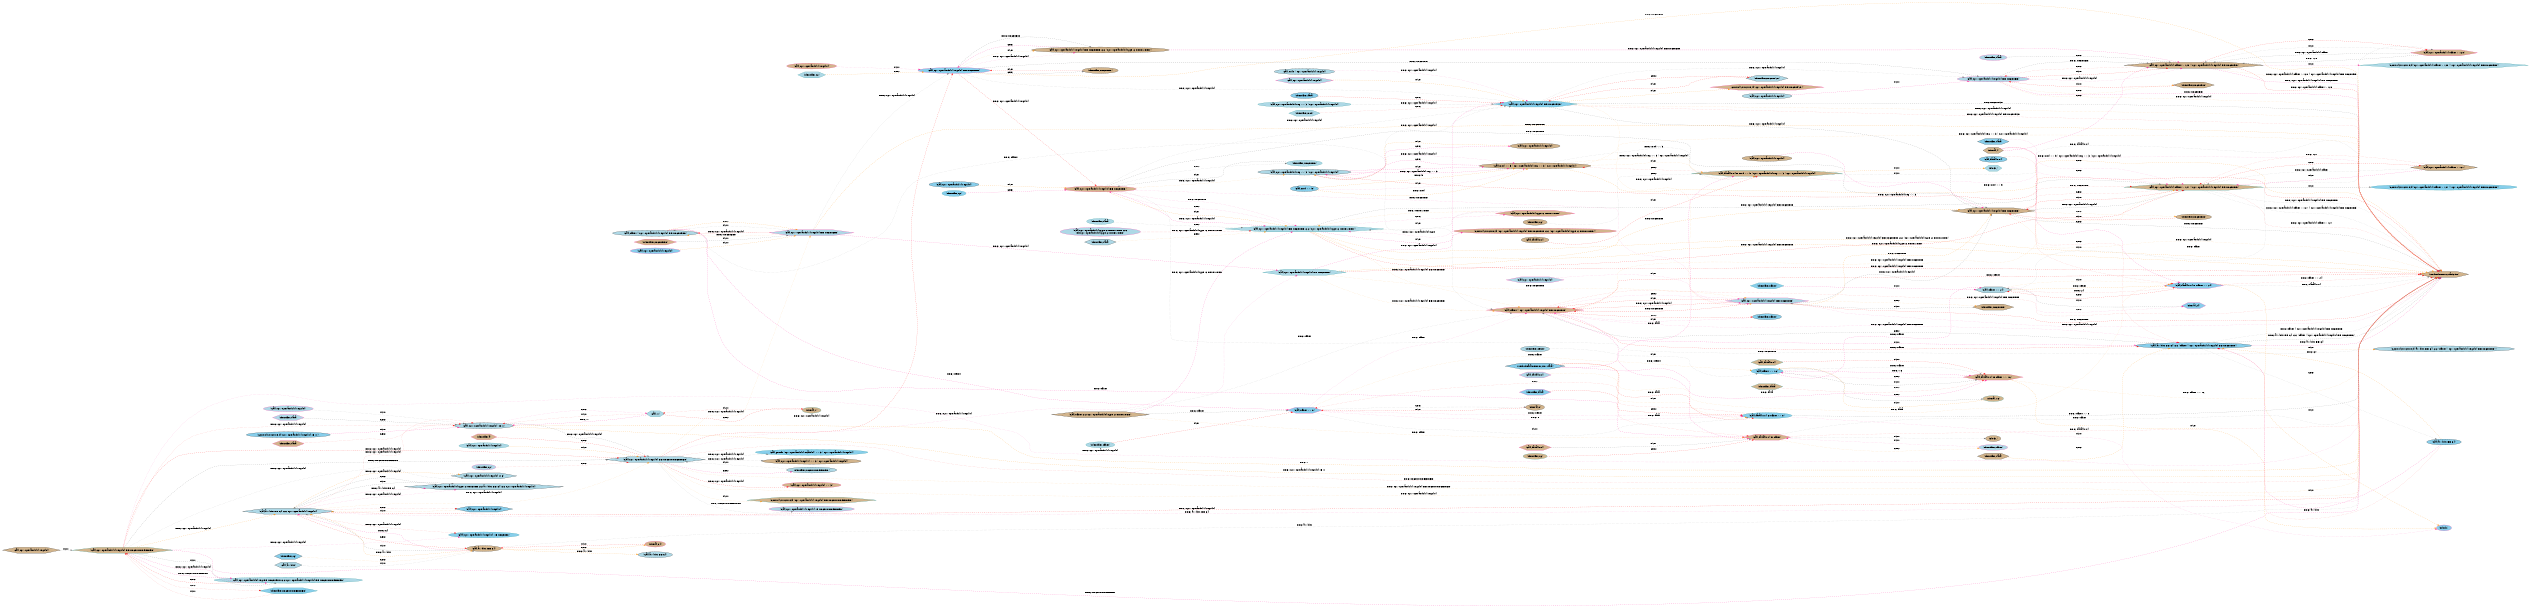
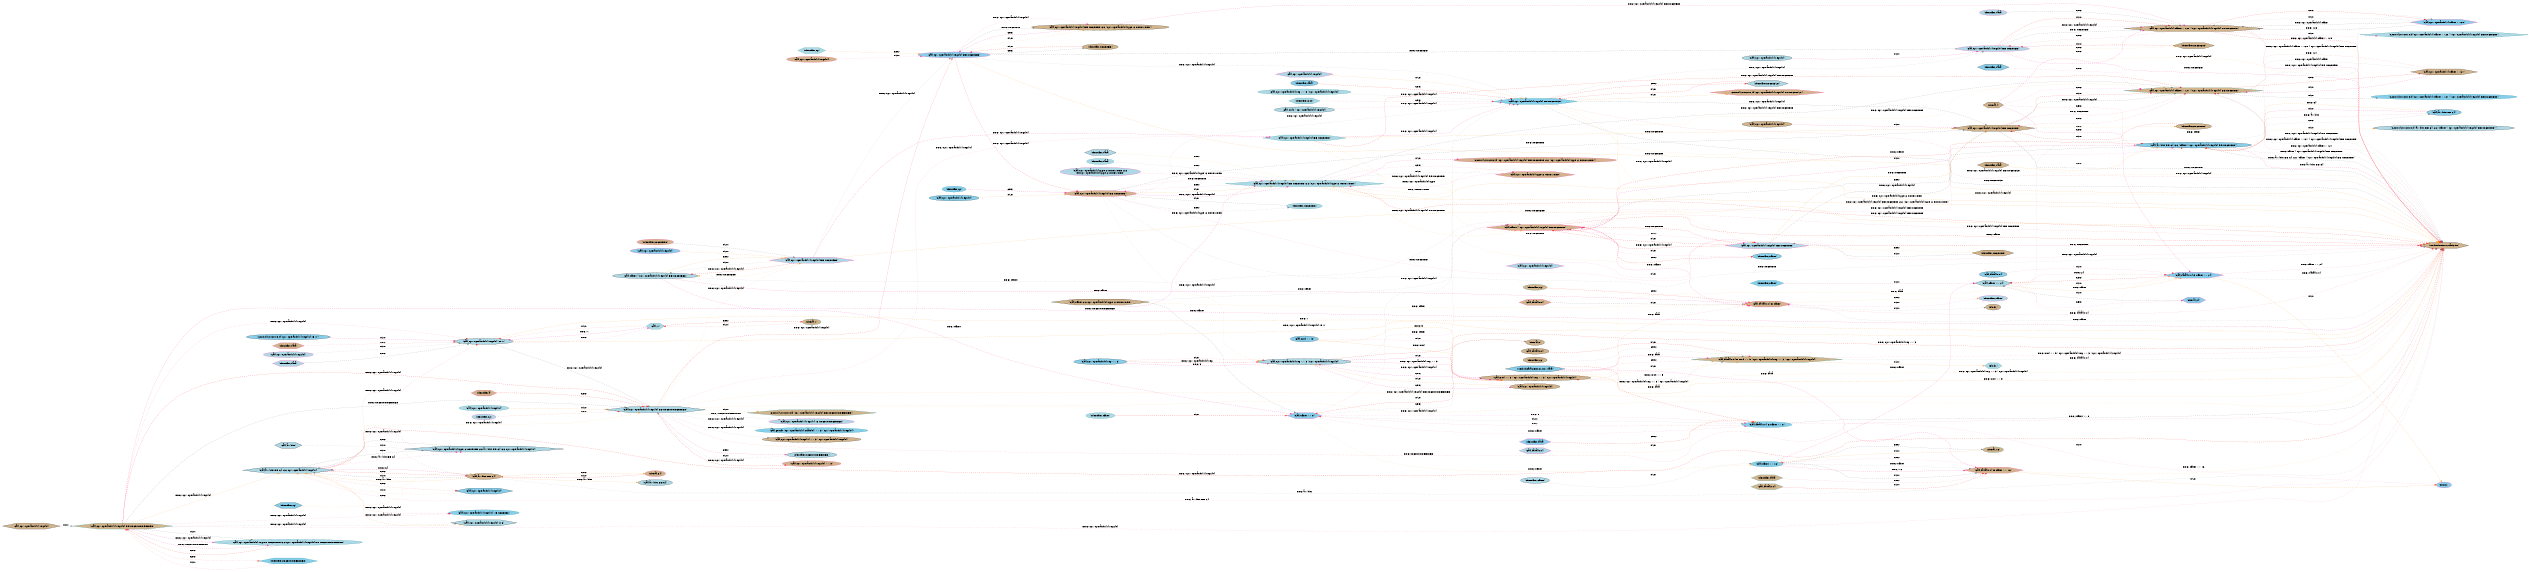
node "(Call,op->operands[1].offset > 128)": fillcolor tan -> skyblue
node "(Identifier,X86R_EBP)": shape hexagon -> ellipse
node "(Call,op->operands[0].reg << 3)": added
